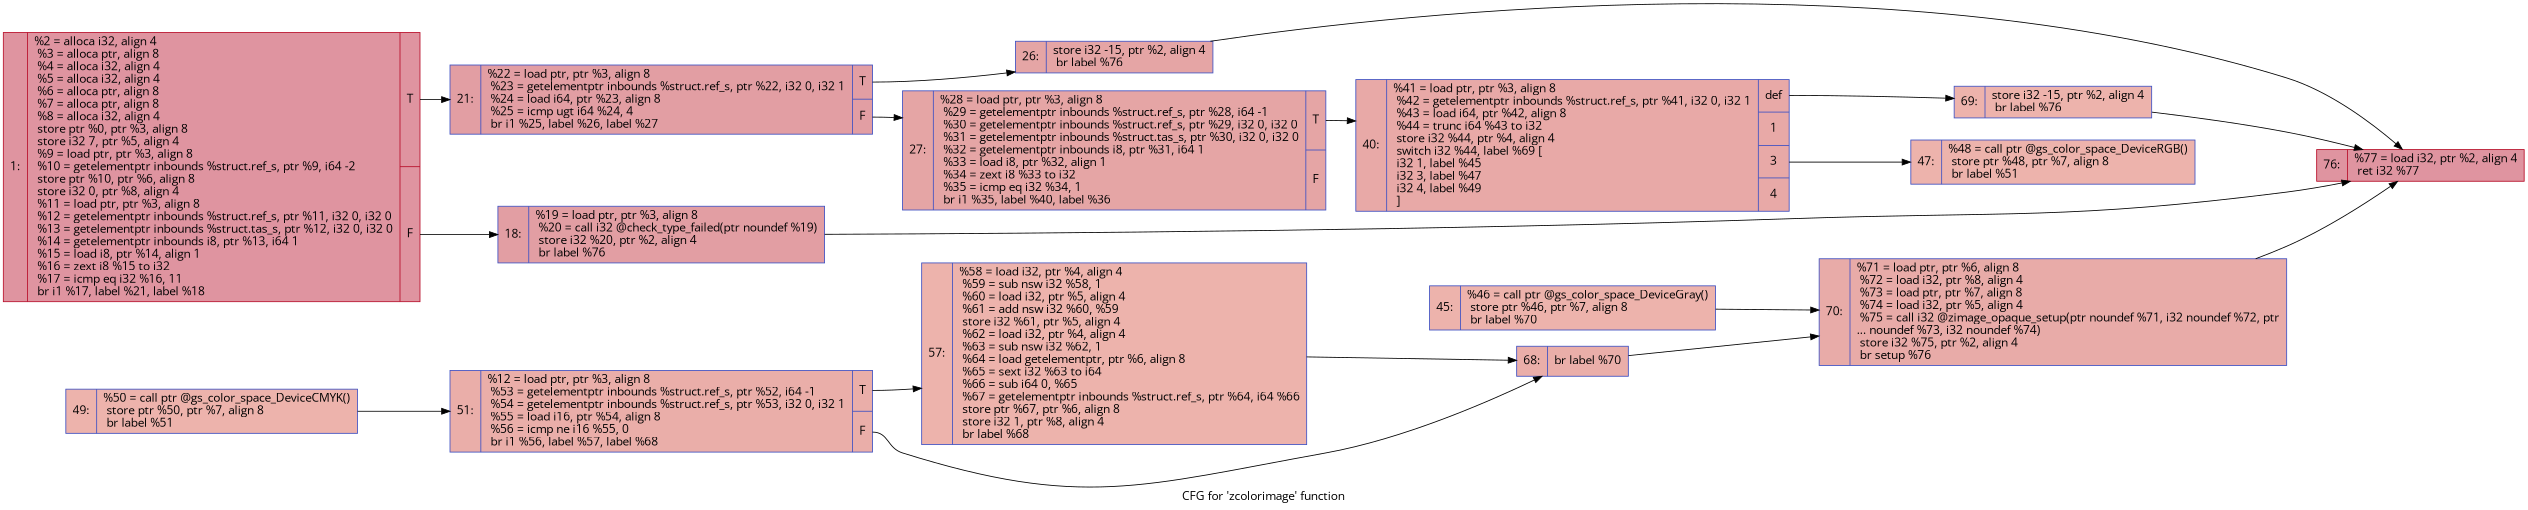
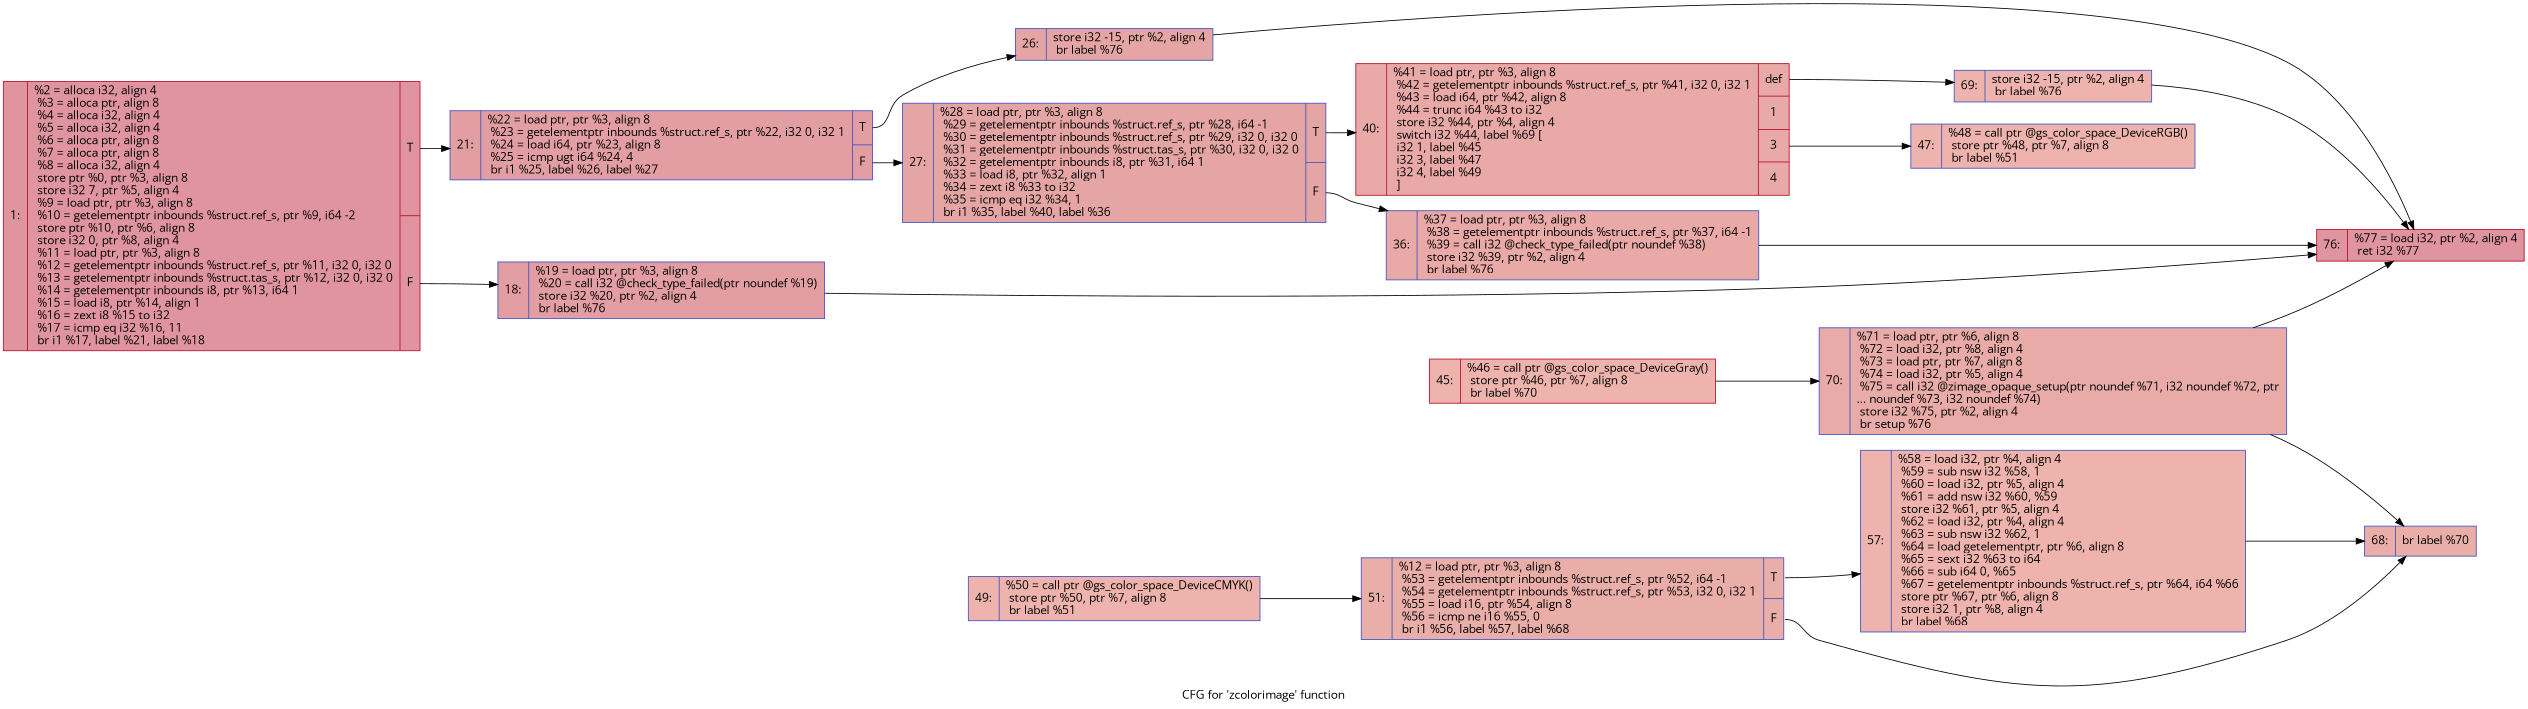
node "40:": color #3d50c3ff -> #b70d28ff
node "36:": added
node "45:": color #3d50c3ff -> #b70d28ff
edge "68:" -> "70:": reversed
